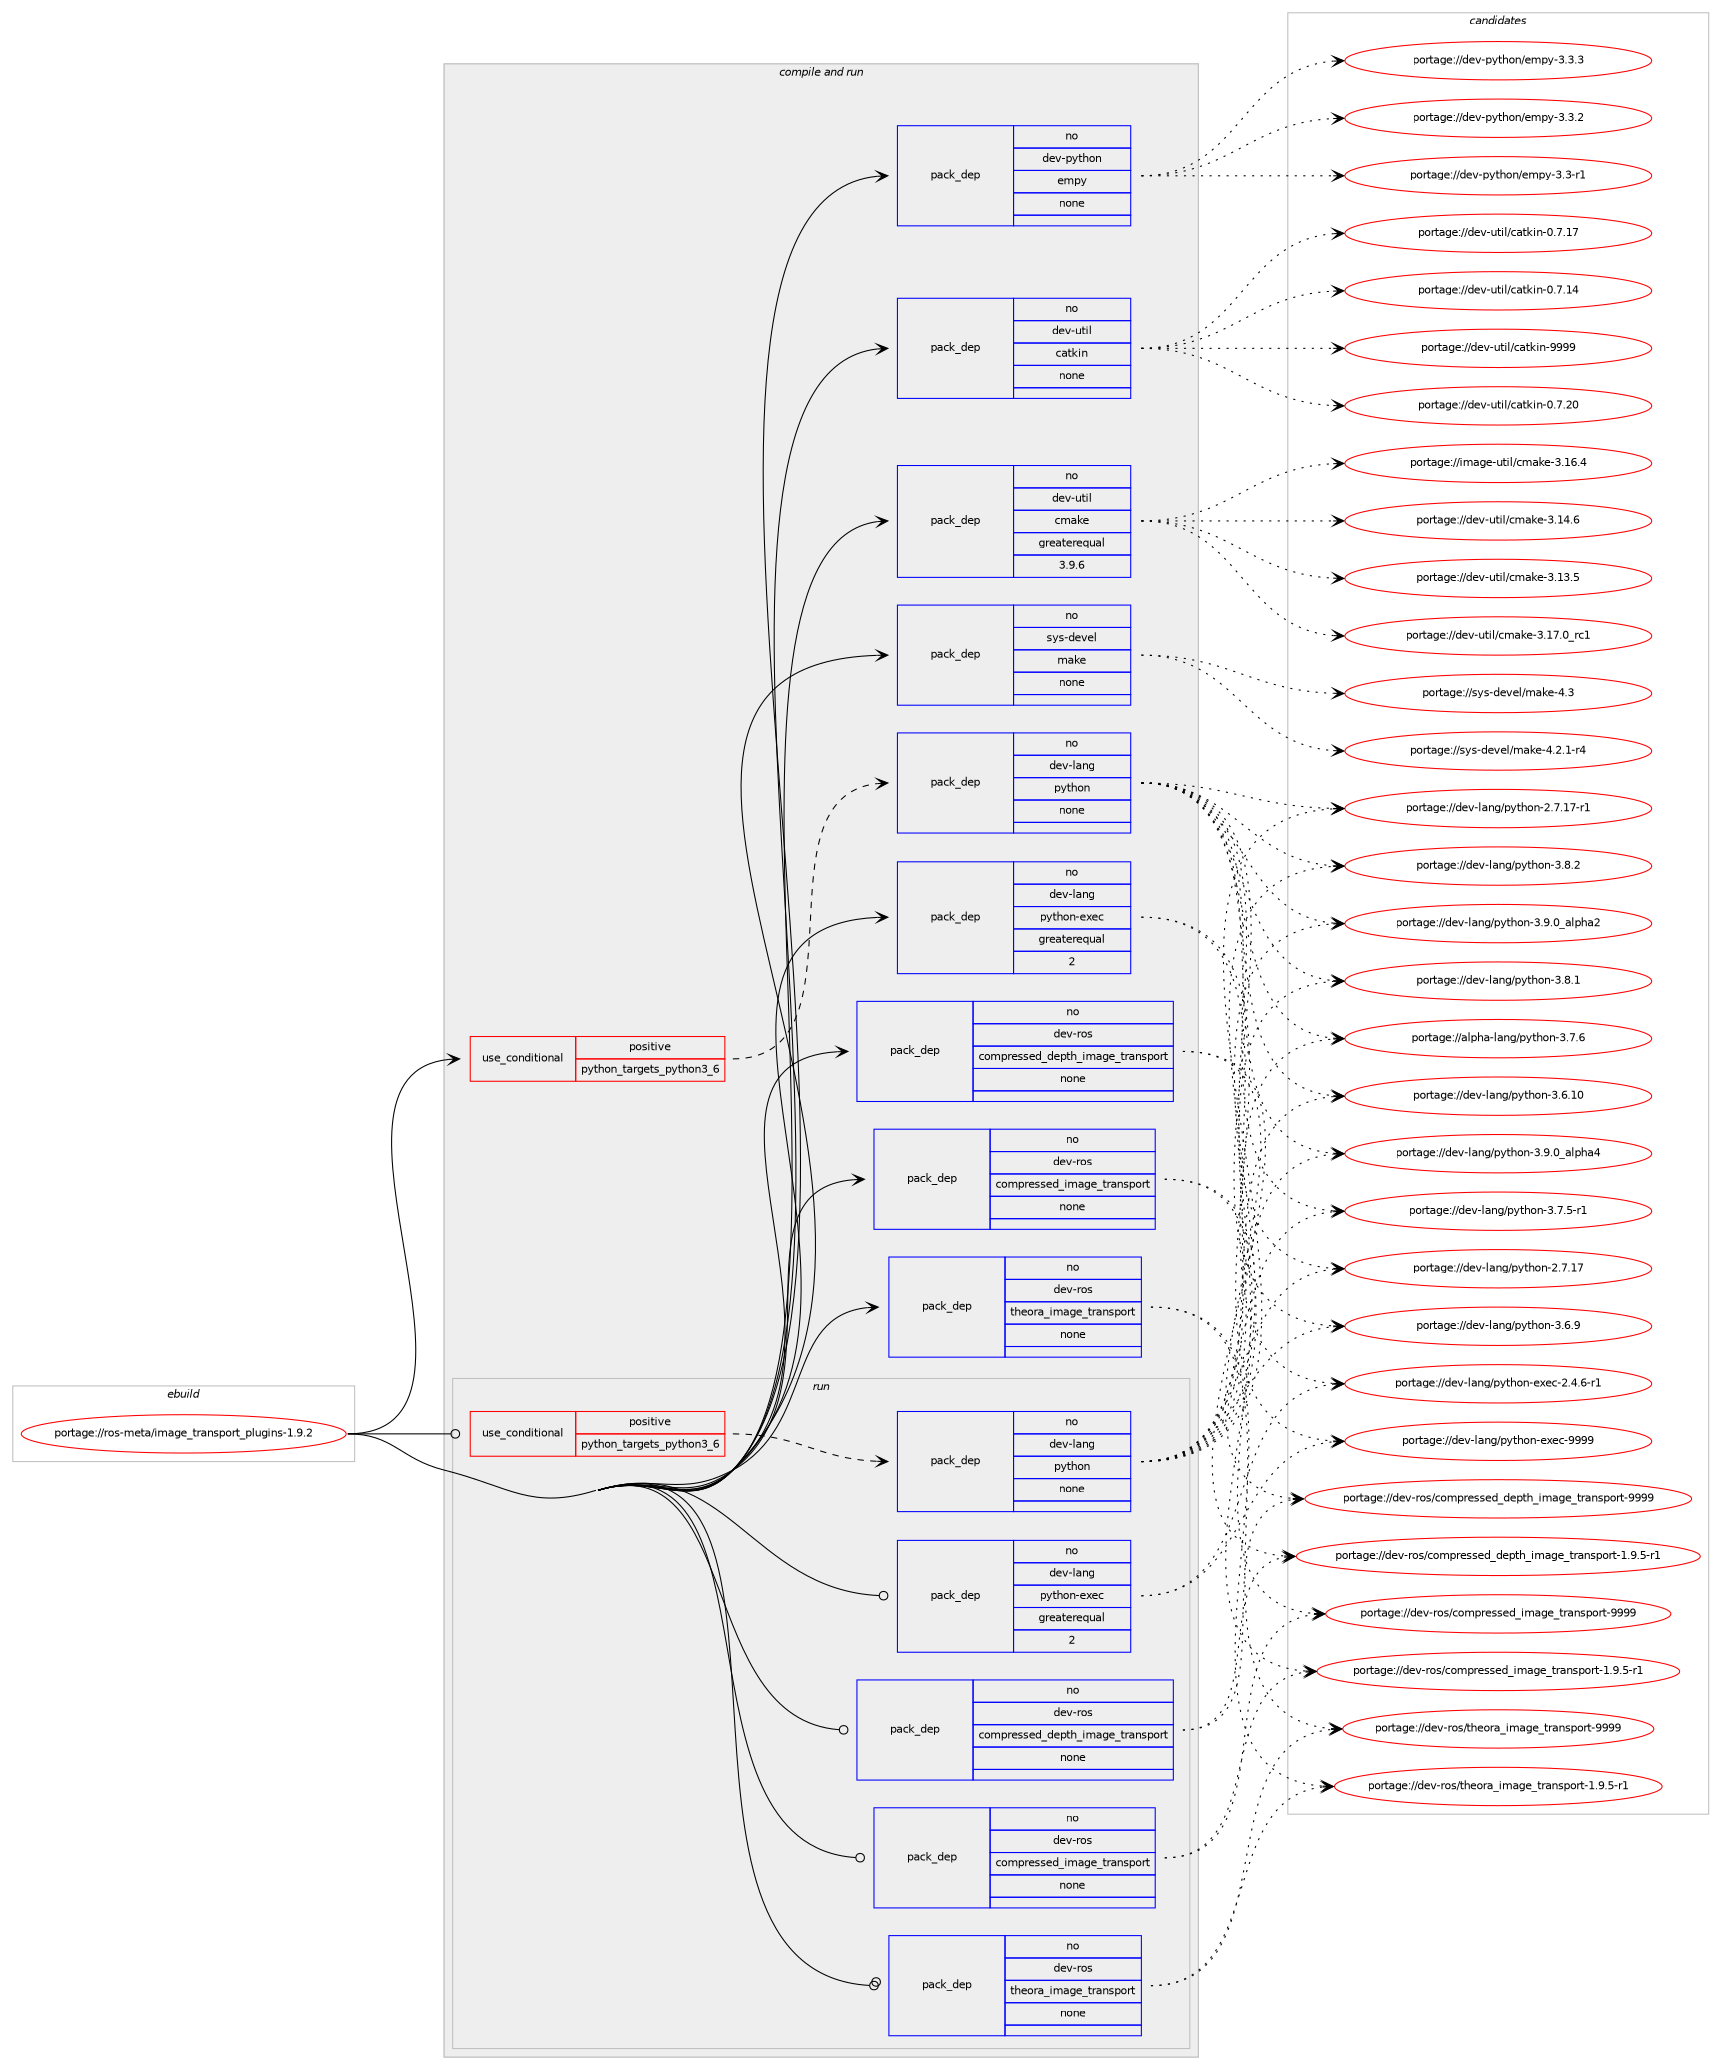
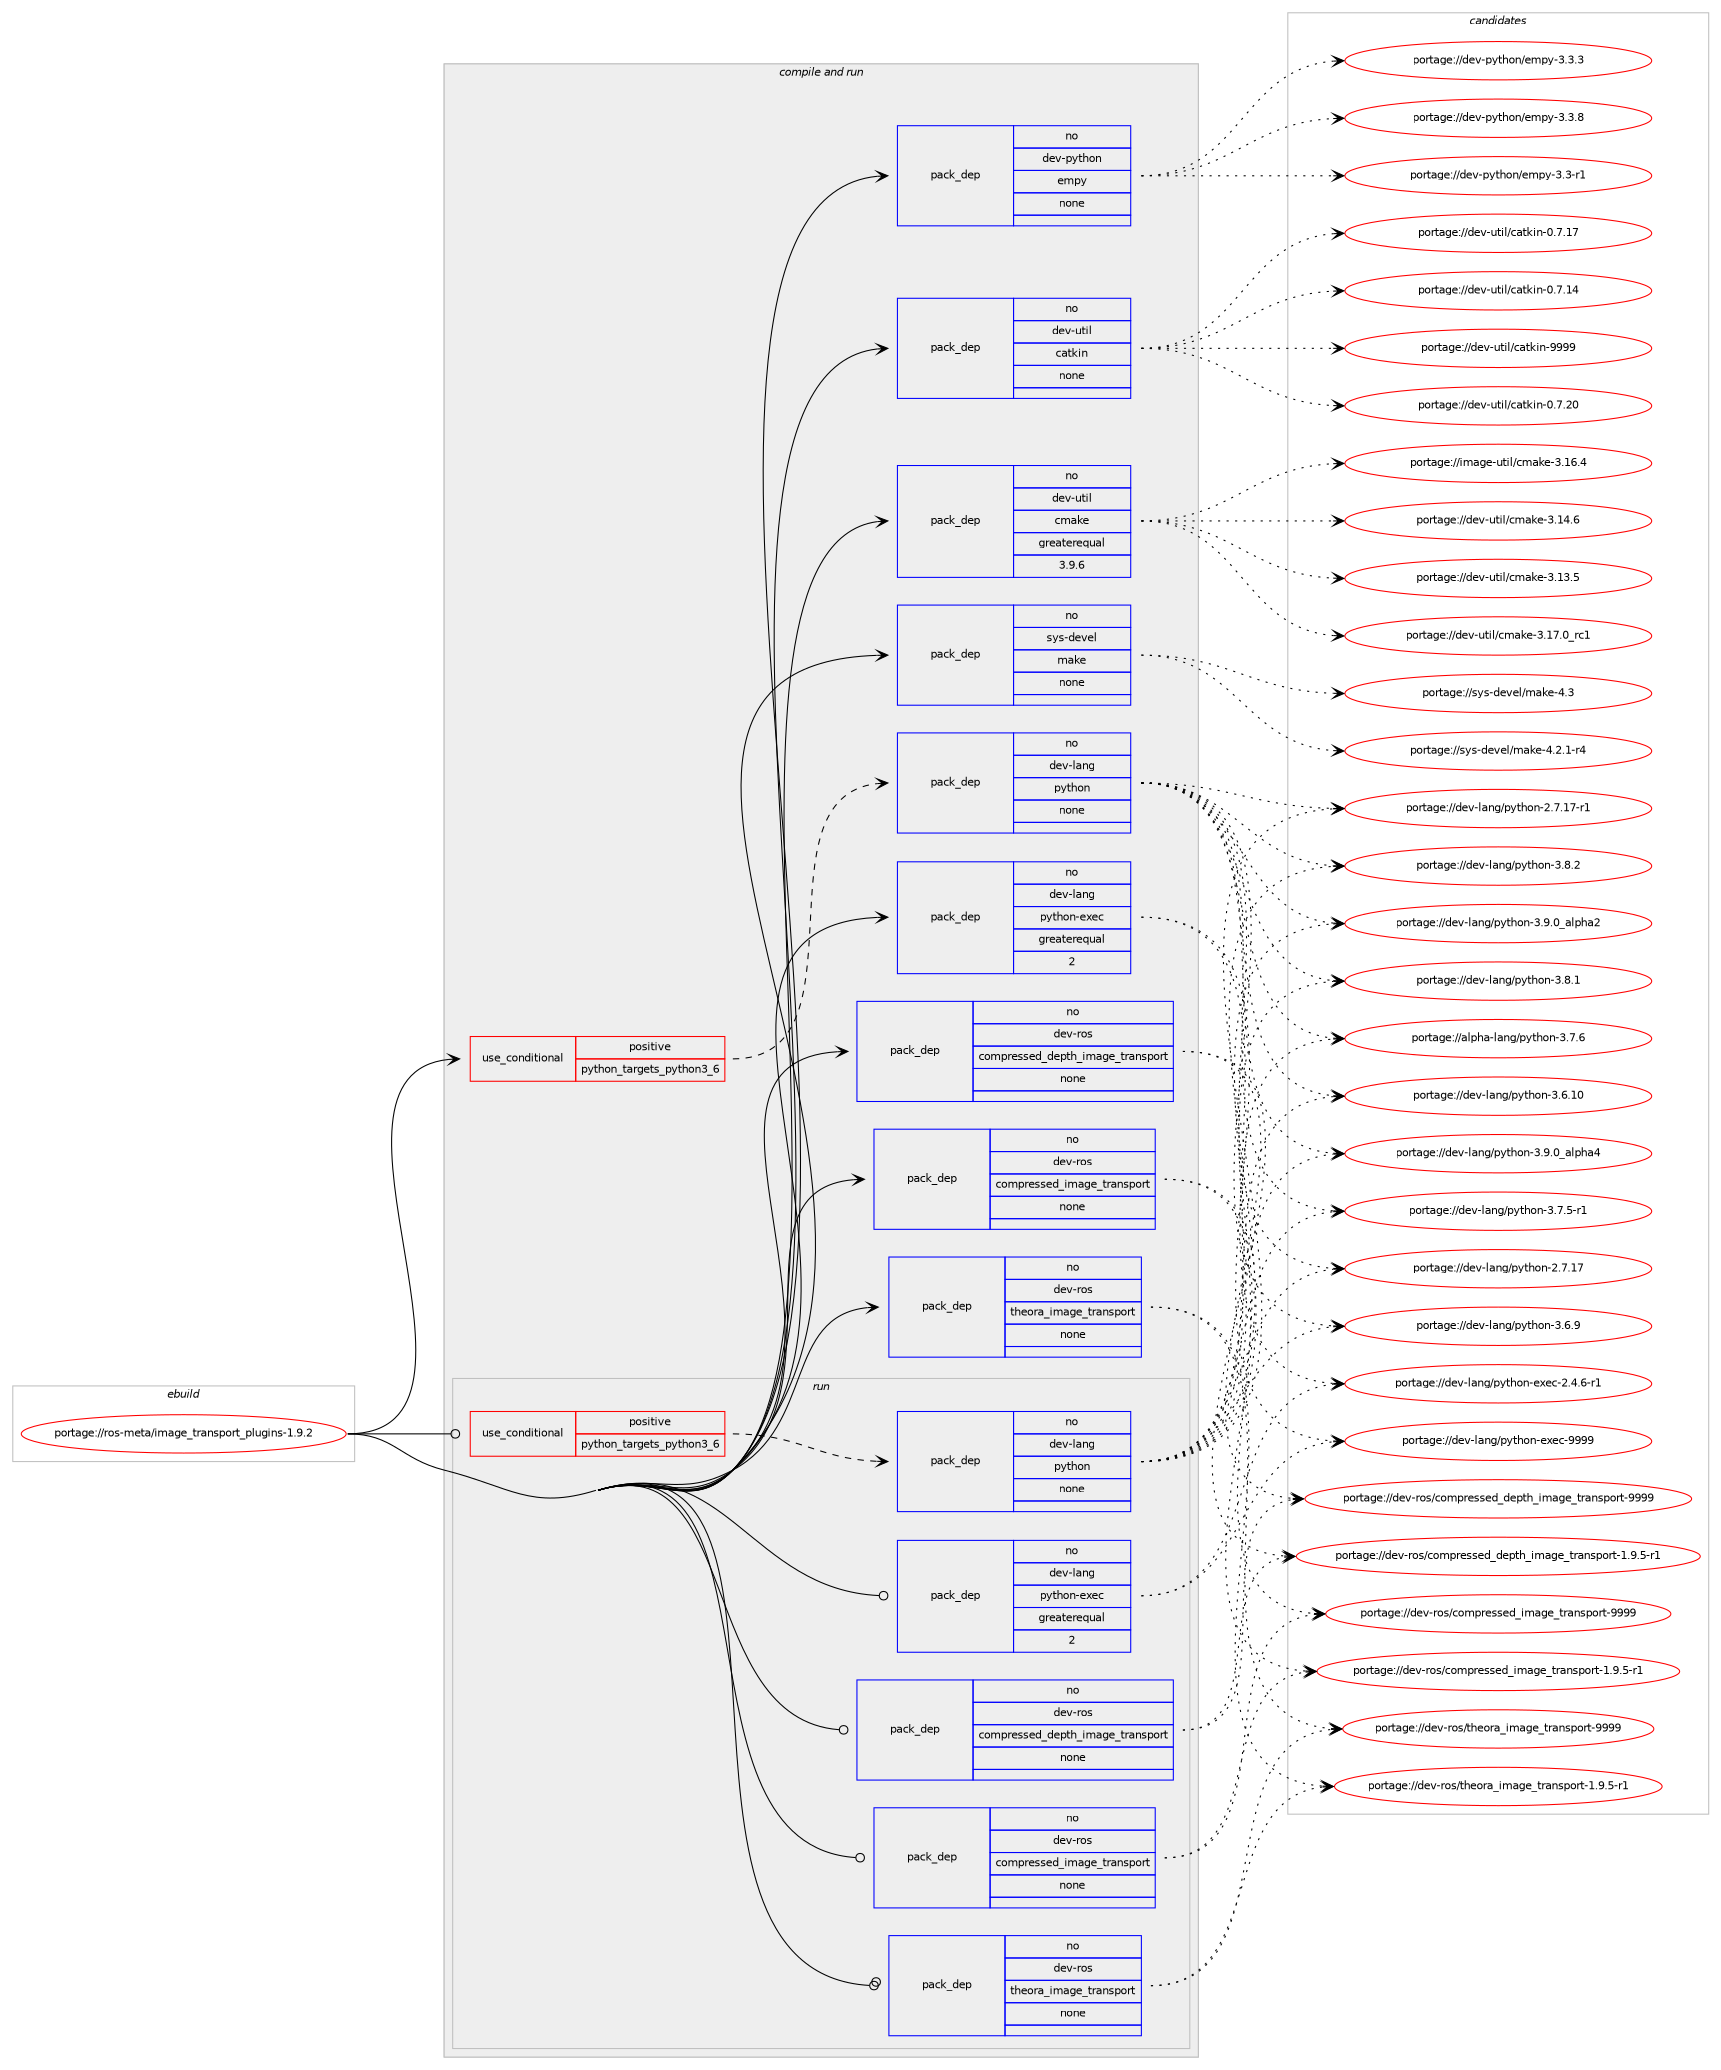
node "portage://dev-python/empy-3.3.2": label "portage://dev-python/empy-3.3.2" -> "portage://dev-python/empy-3.3.8"
